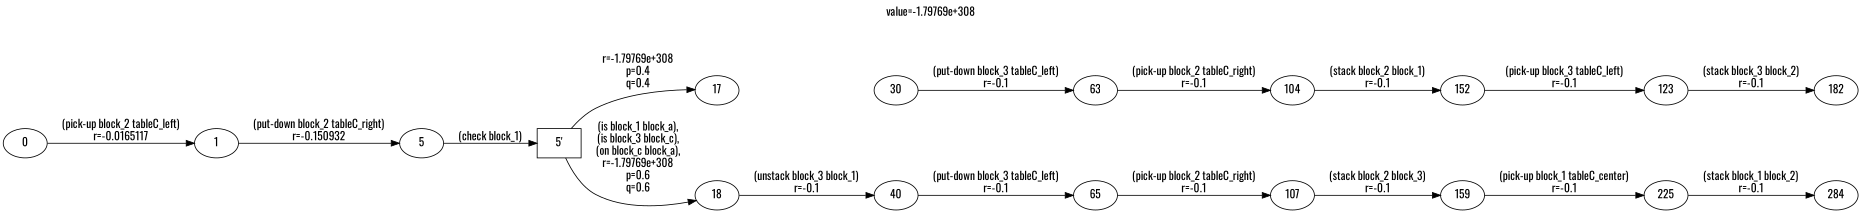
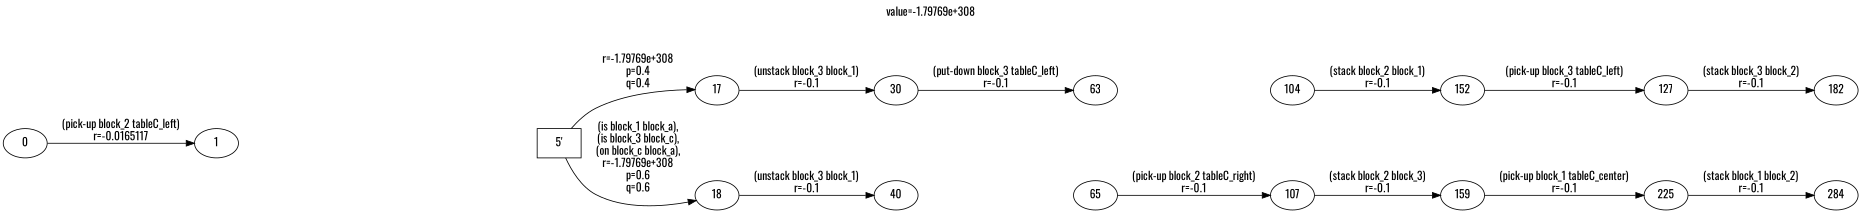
edge "17" -> "30": added, label "(unstack block_3 block_1) r=-0.1"
edge "63" -> "104": removed, label "(pick-up block_2 tableC_right) r=-0.1"
node "123": label "123" -> "127"
node "5": removed
edge "40" -> "65": removed, label "(put-down block_3 tableC_left) r=-0.1"
